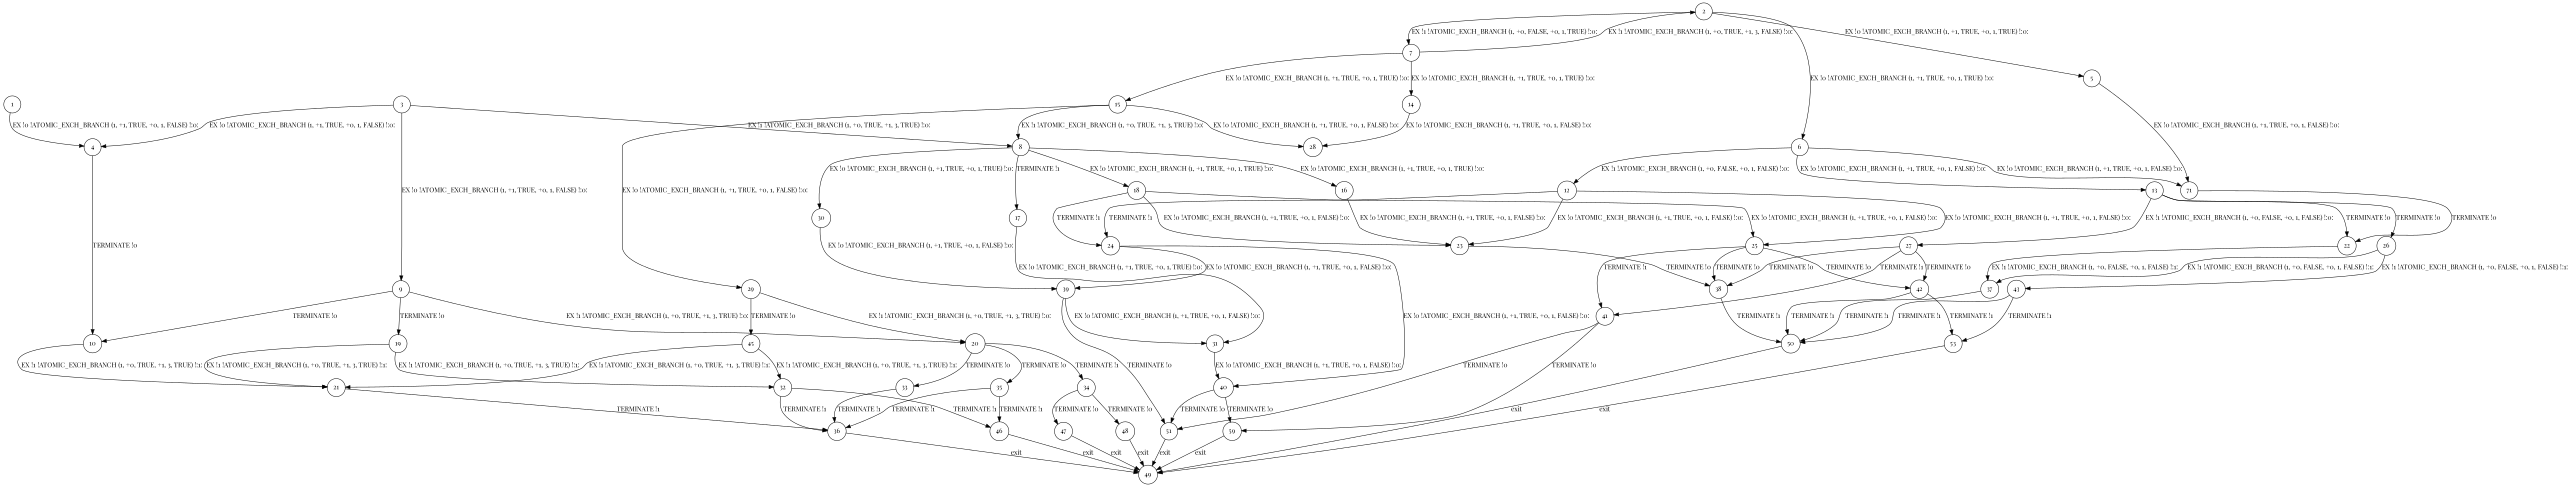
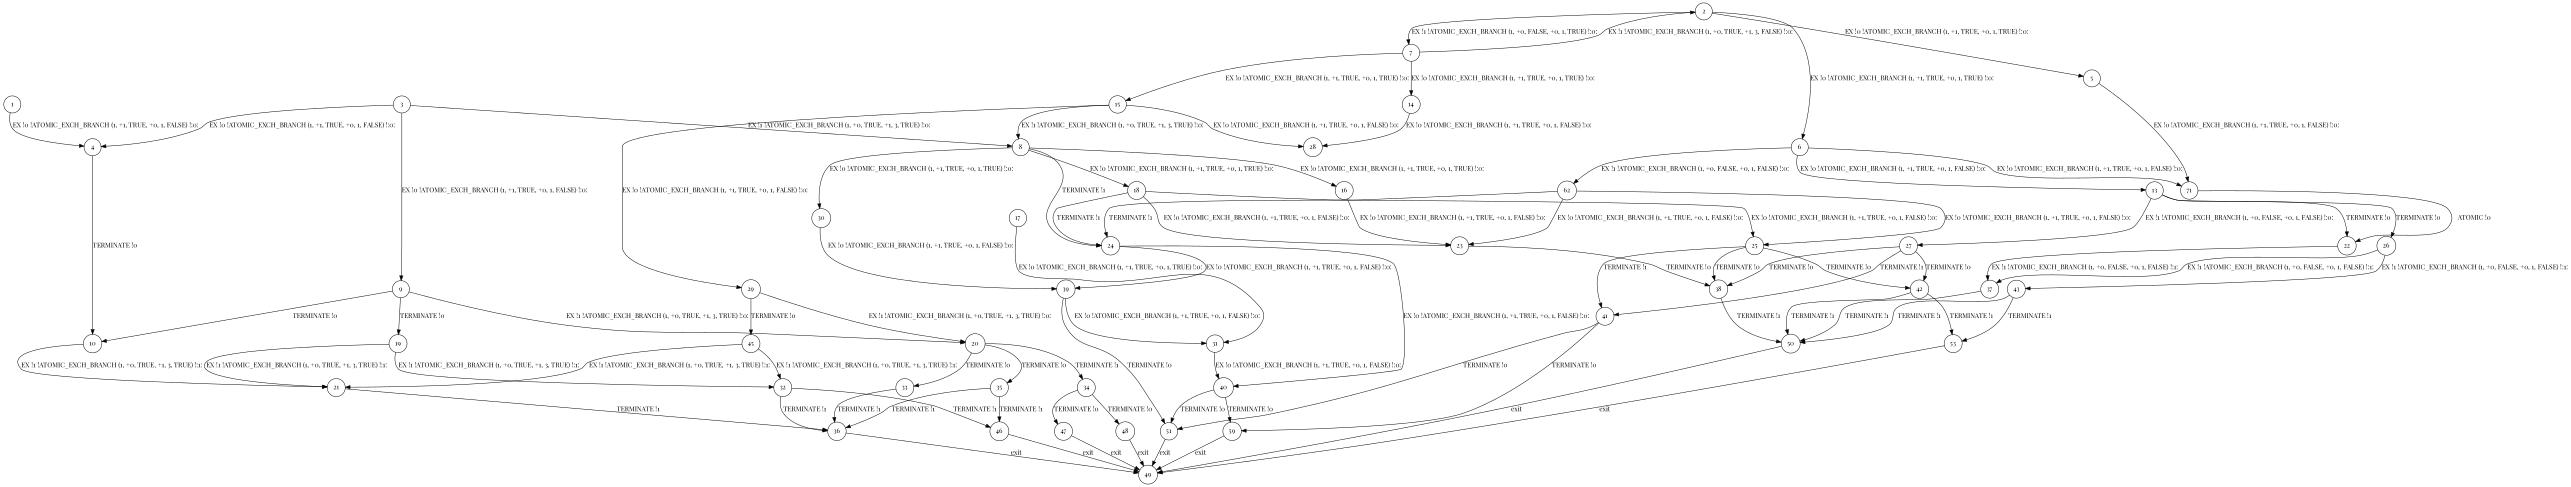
edge "8" -> "17": now "8" -> "24"
node "12": label "12" -> "62"
edge "71" -> "22": label "TERMINATE !0" -> "ATOMIC !0"
